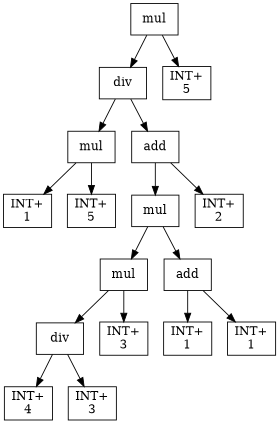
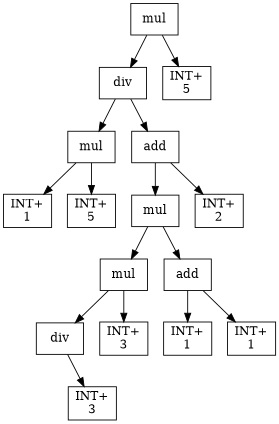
node "INT+ 4": removed
